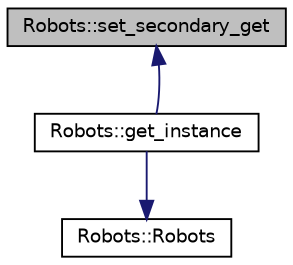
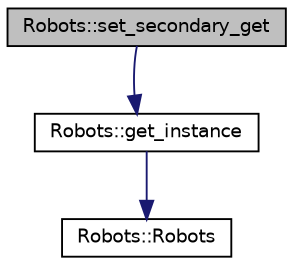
edge "Robots::get_instance" -> "Robots::set_secondary_get": reversed
